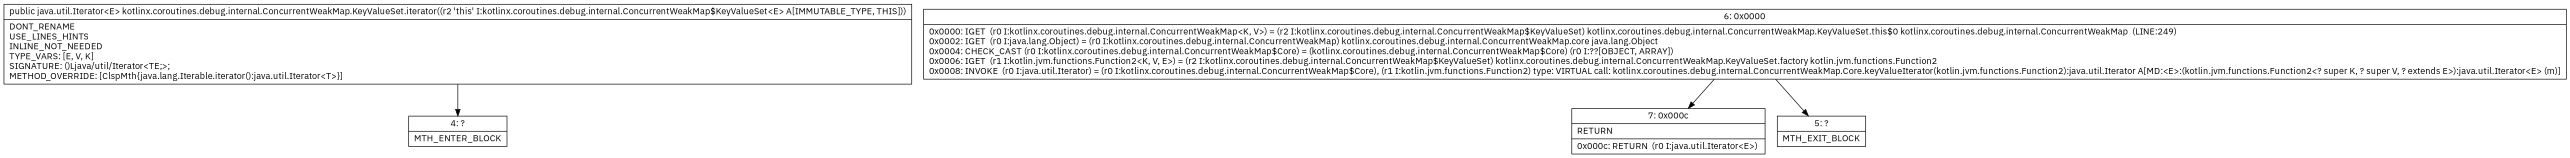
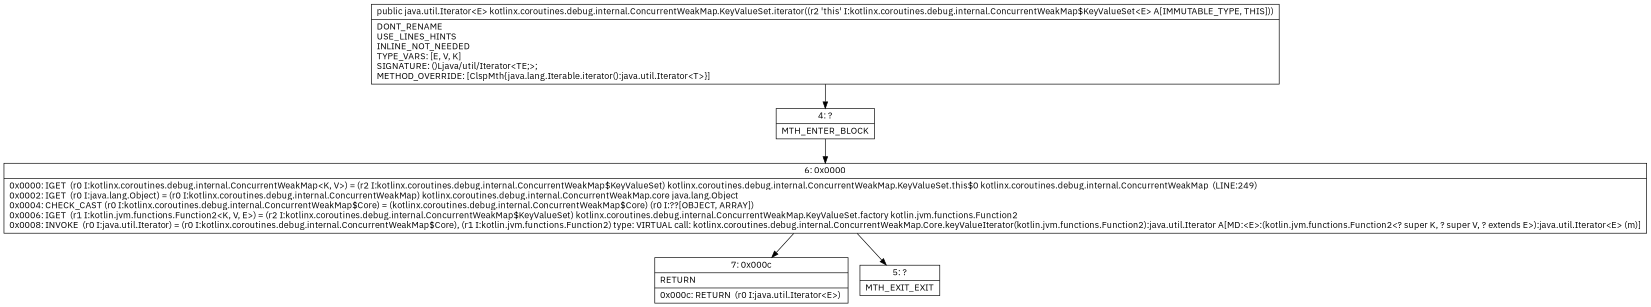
node "5: ?": text "MTH_EXIT_BLOCK" -> "MTH_EXIT_EXIT"
edge "4: ?" -> "6: 0x0000": added
